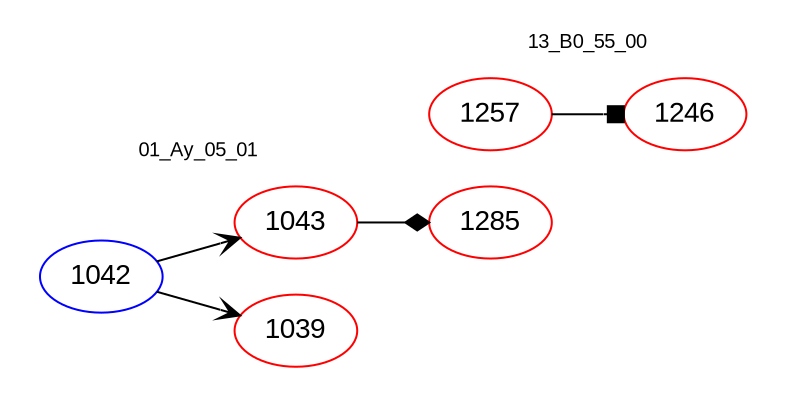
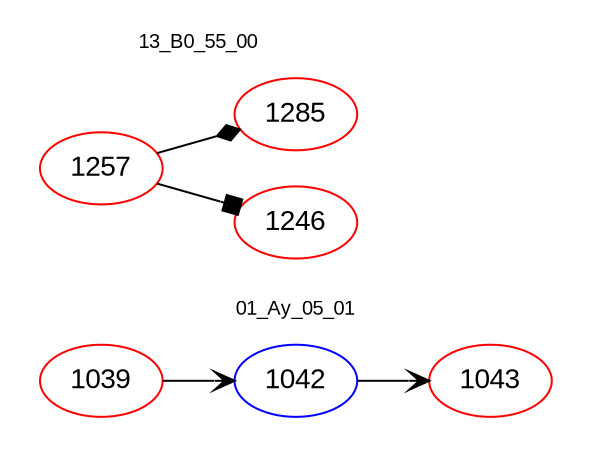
edge "1043" -> "1285": now "1257" -> "1285"
edge "1042" -> "1039": reversed
